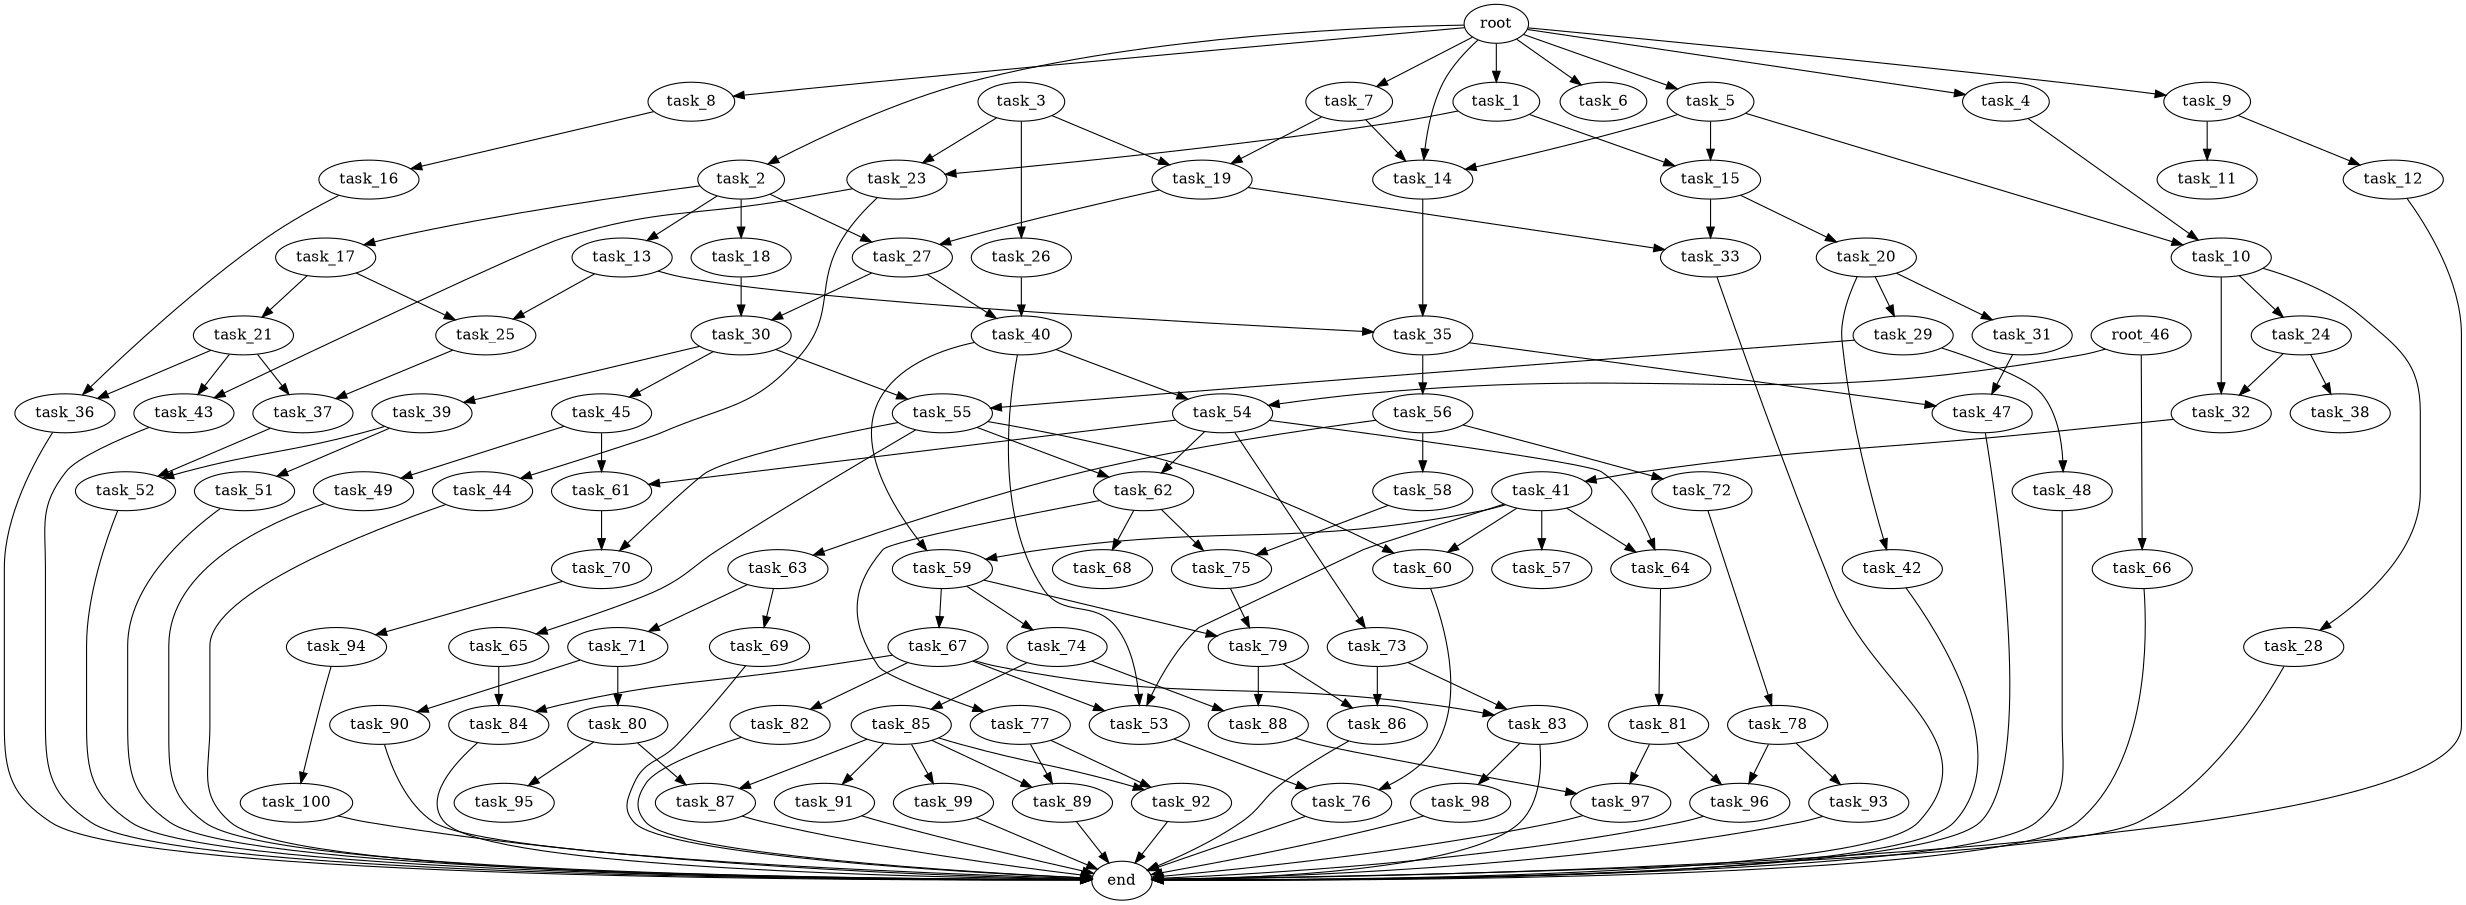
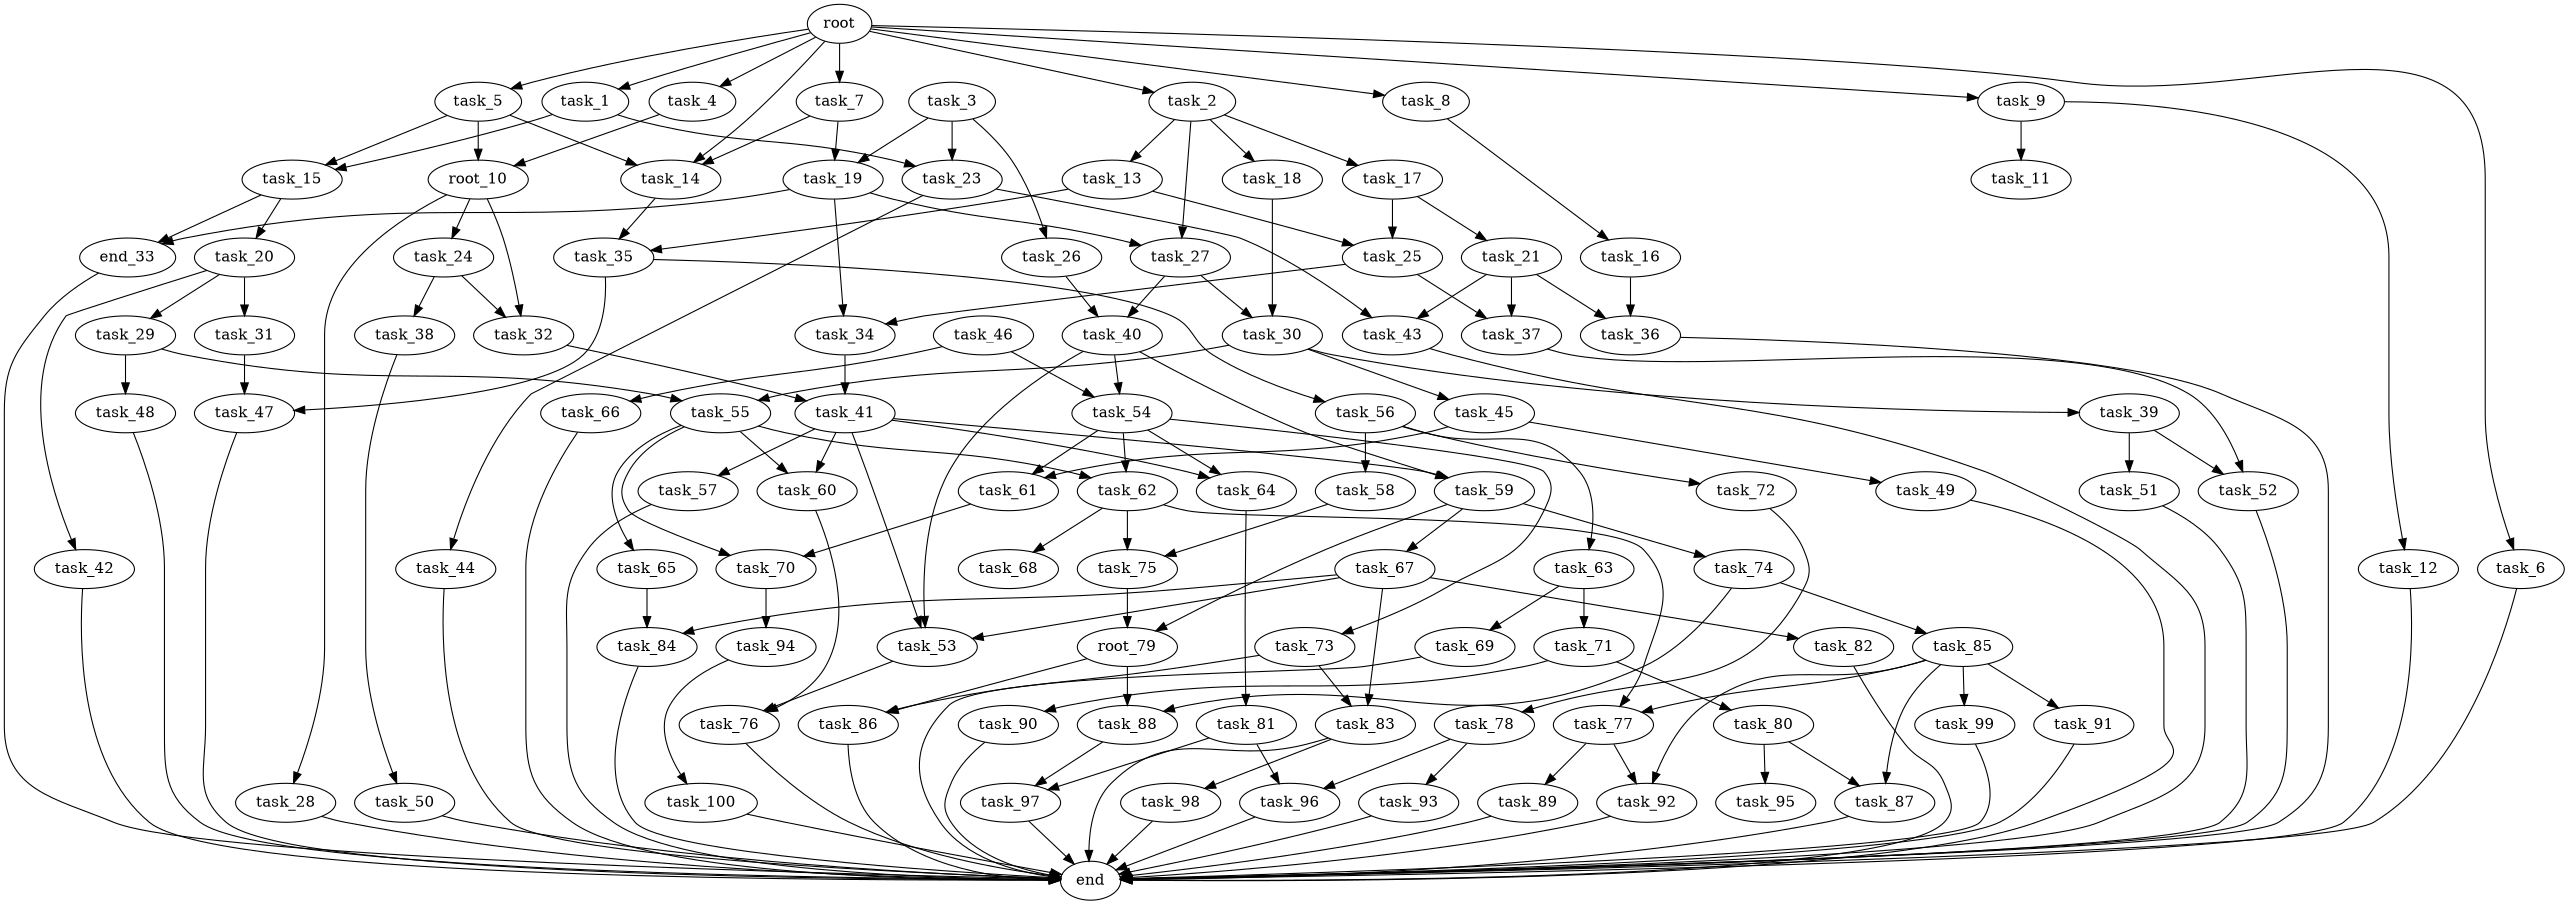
node "task_33": label "task_33" -> "end_33"
node "task_10": label "task_10" -> "root_10"
node "task_34": added
node "root_46": label "root_46" -> "task_46"
node "task_79": label "task_79" -> "root_79"
edge "task_85" -> "task_89": now "task_85" -> "task_77"
node "task_50": added
edge "task_57" -> "end": added
edge "task_6" -> "end": added
